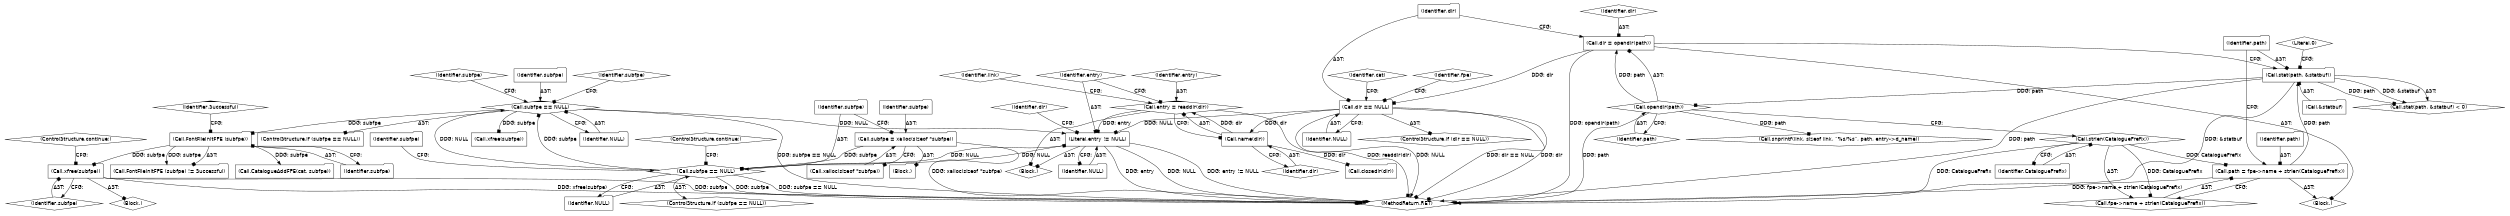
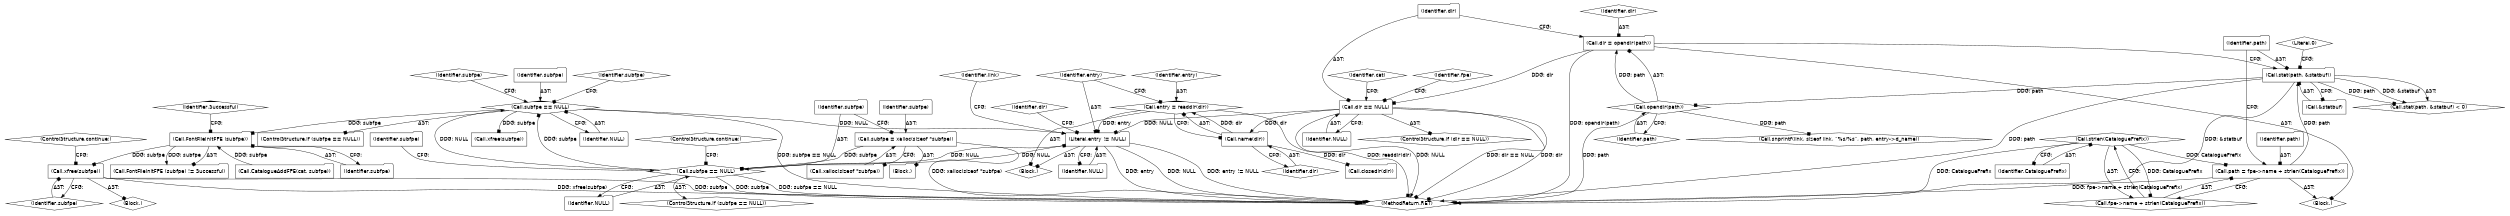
edge "(Call,stat(path, &statbuf))" -> "(Call,&statbuf)": added, label "CFG:"
edge "(Identifier,link)" -> "(Call,entry = readdir(dir))": now "(Identifier,link)" -> "(Literal,entry != NULL)"
edge "(Call,opendir(path))" -> "(Call,strlen(CataloguePrefix))": now "(Call,fpe->name + strlen(CataloguePrefix))" -> "(Call,strlen(CataloguePrefix))"
edge "(Call,FontFileInitFPE (subfpe))" -> "(Call,CatalogueAddFPE(cat, subfpe))": reversed
